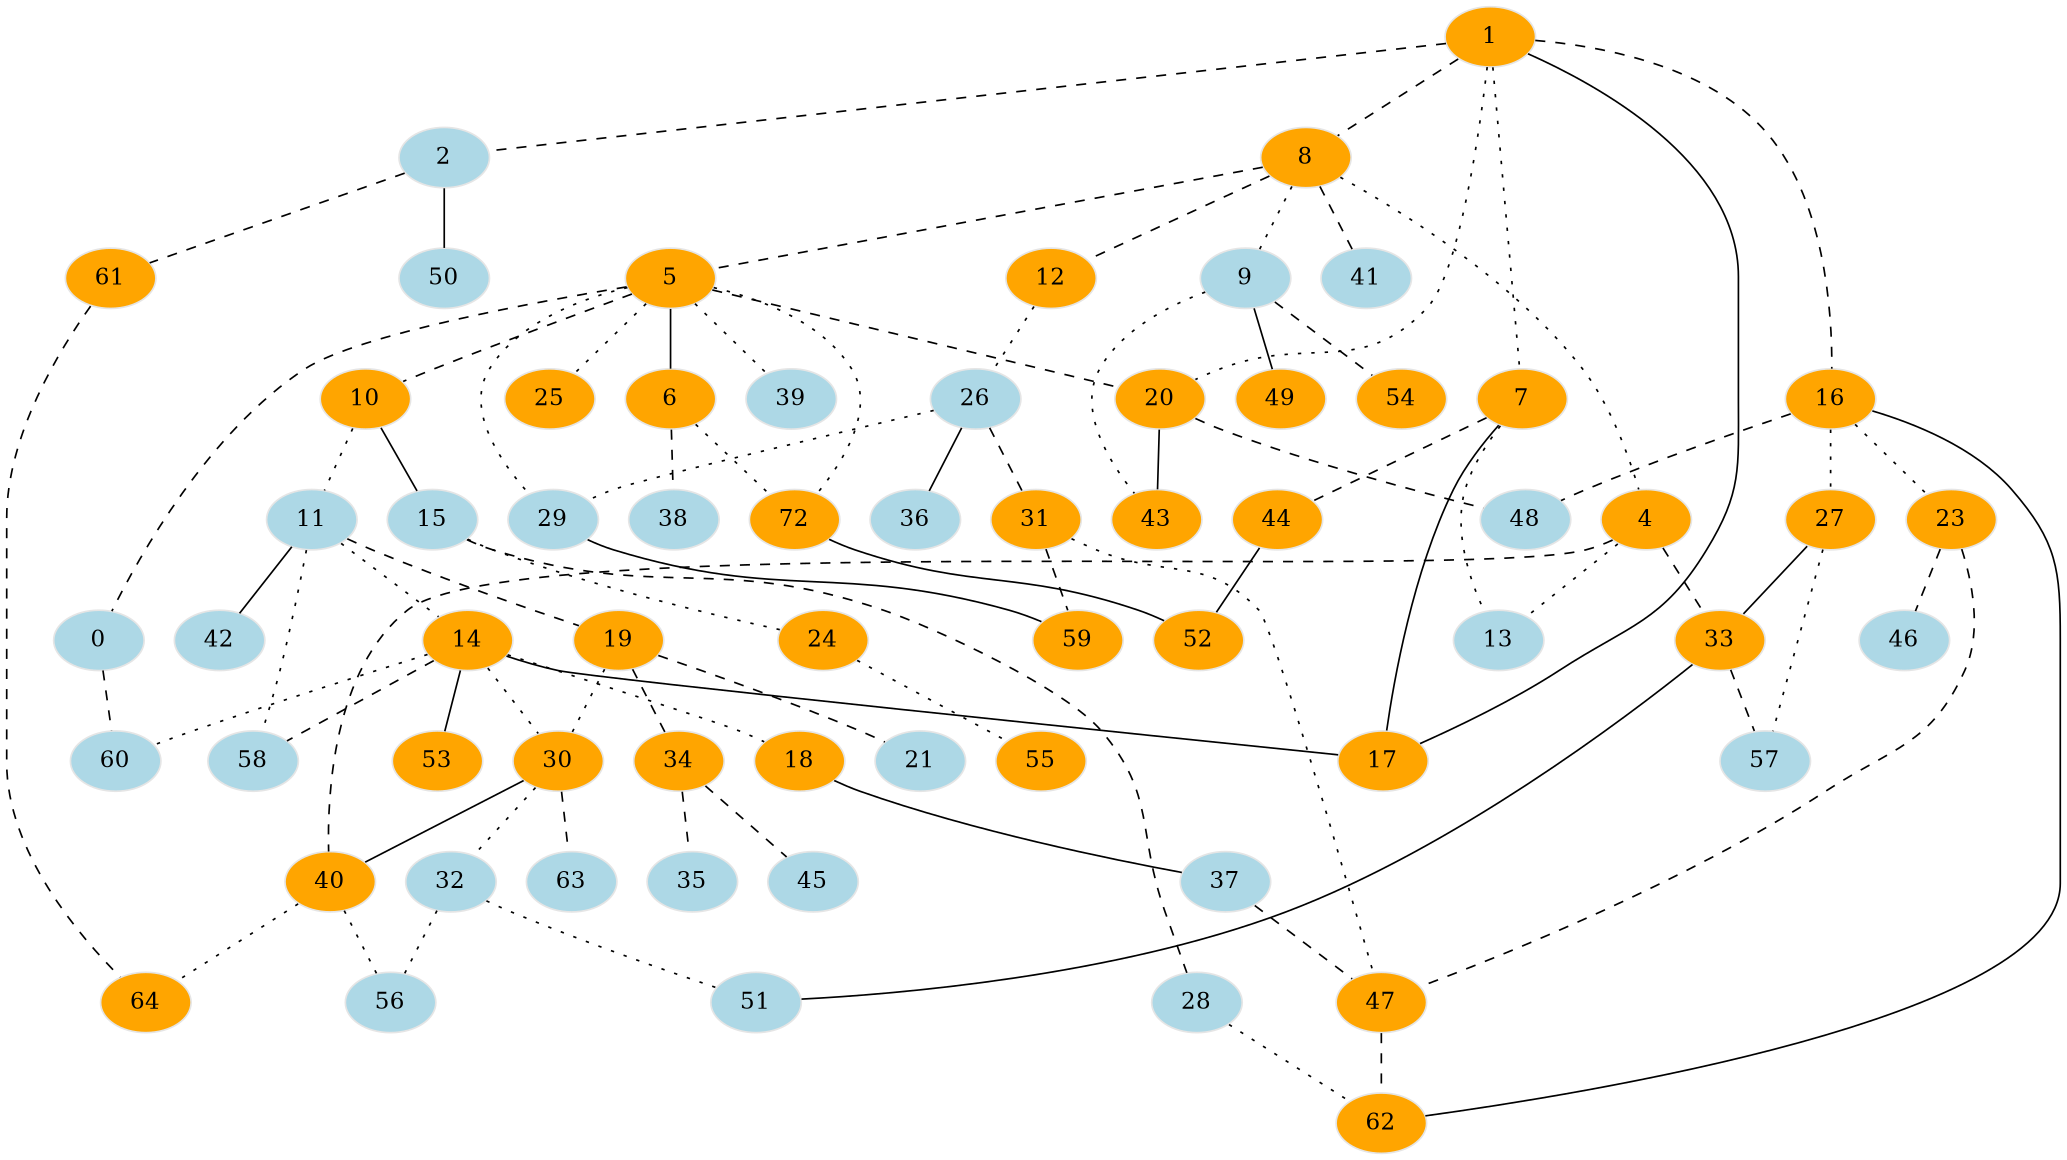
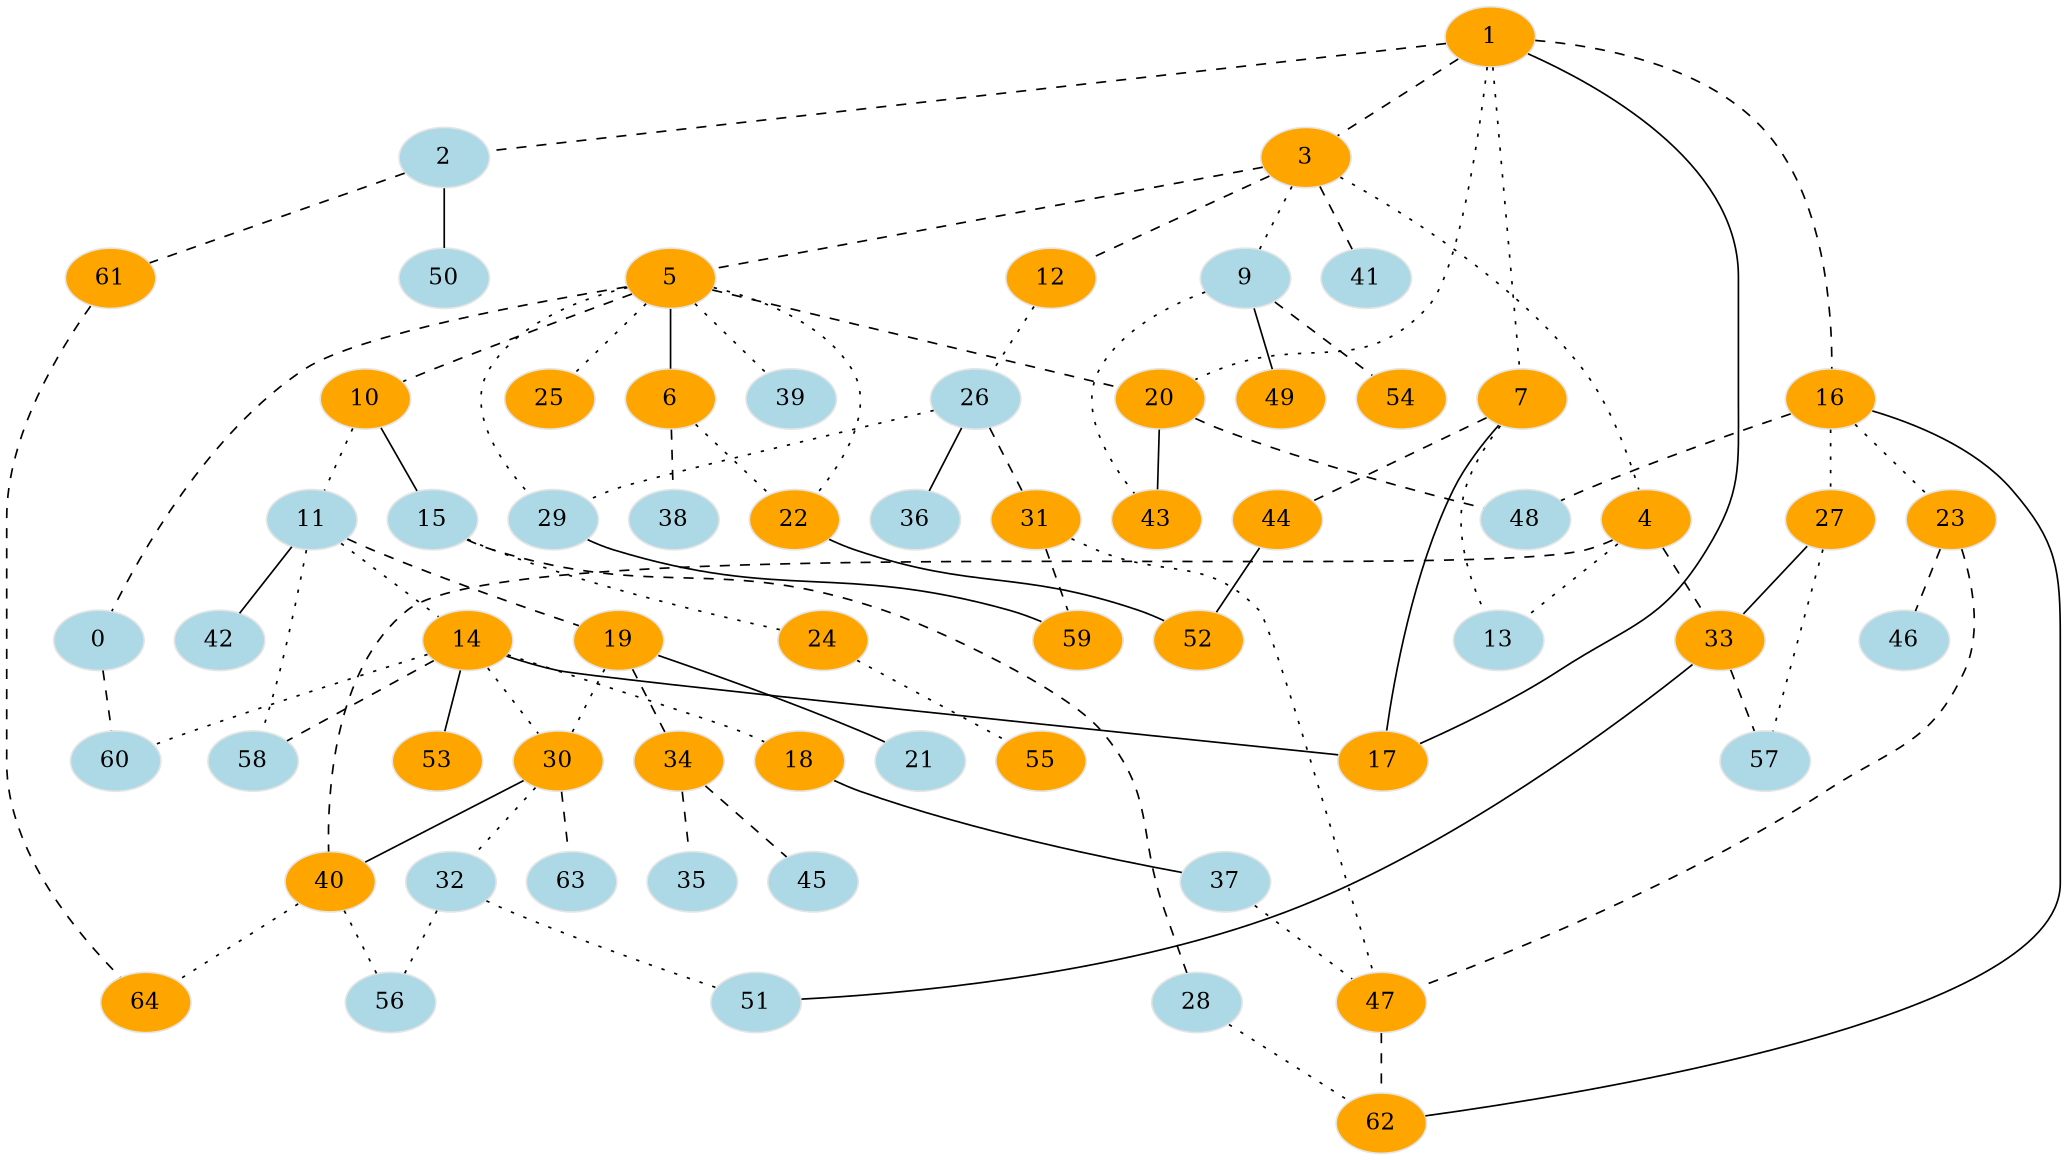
node "8": label "8" -> "3"
node "72": label "72" -> "22"
edge "19" -- "21": style dashed -> solid
edge "37" -- "47": style dashed -> dotted
